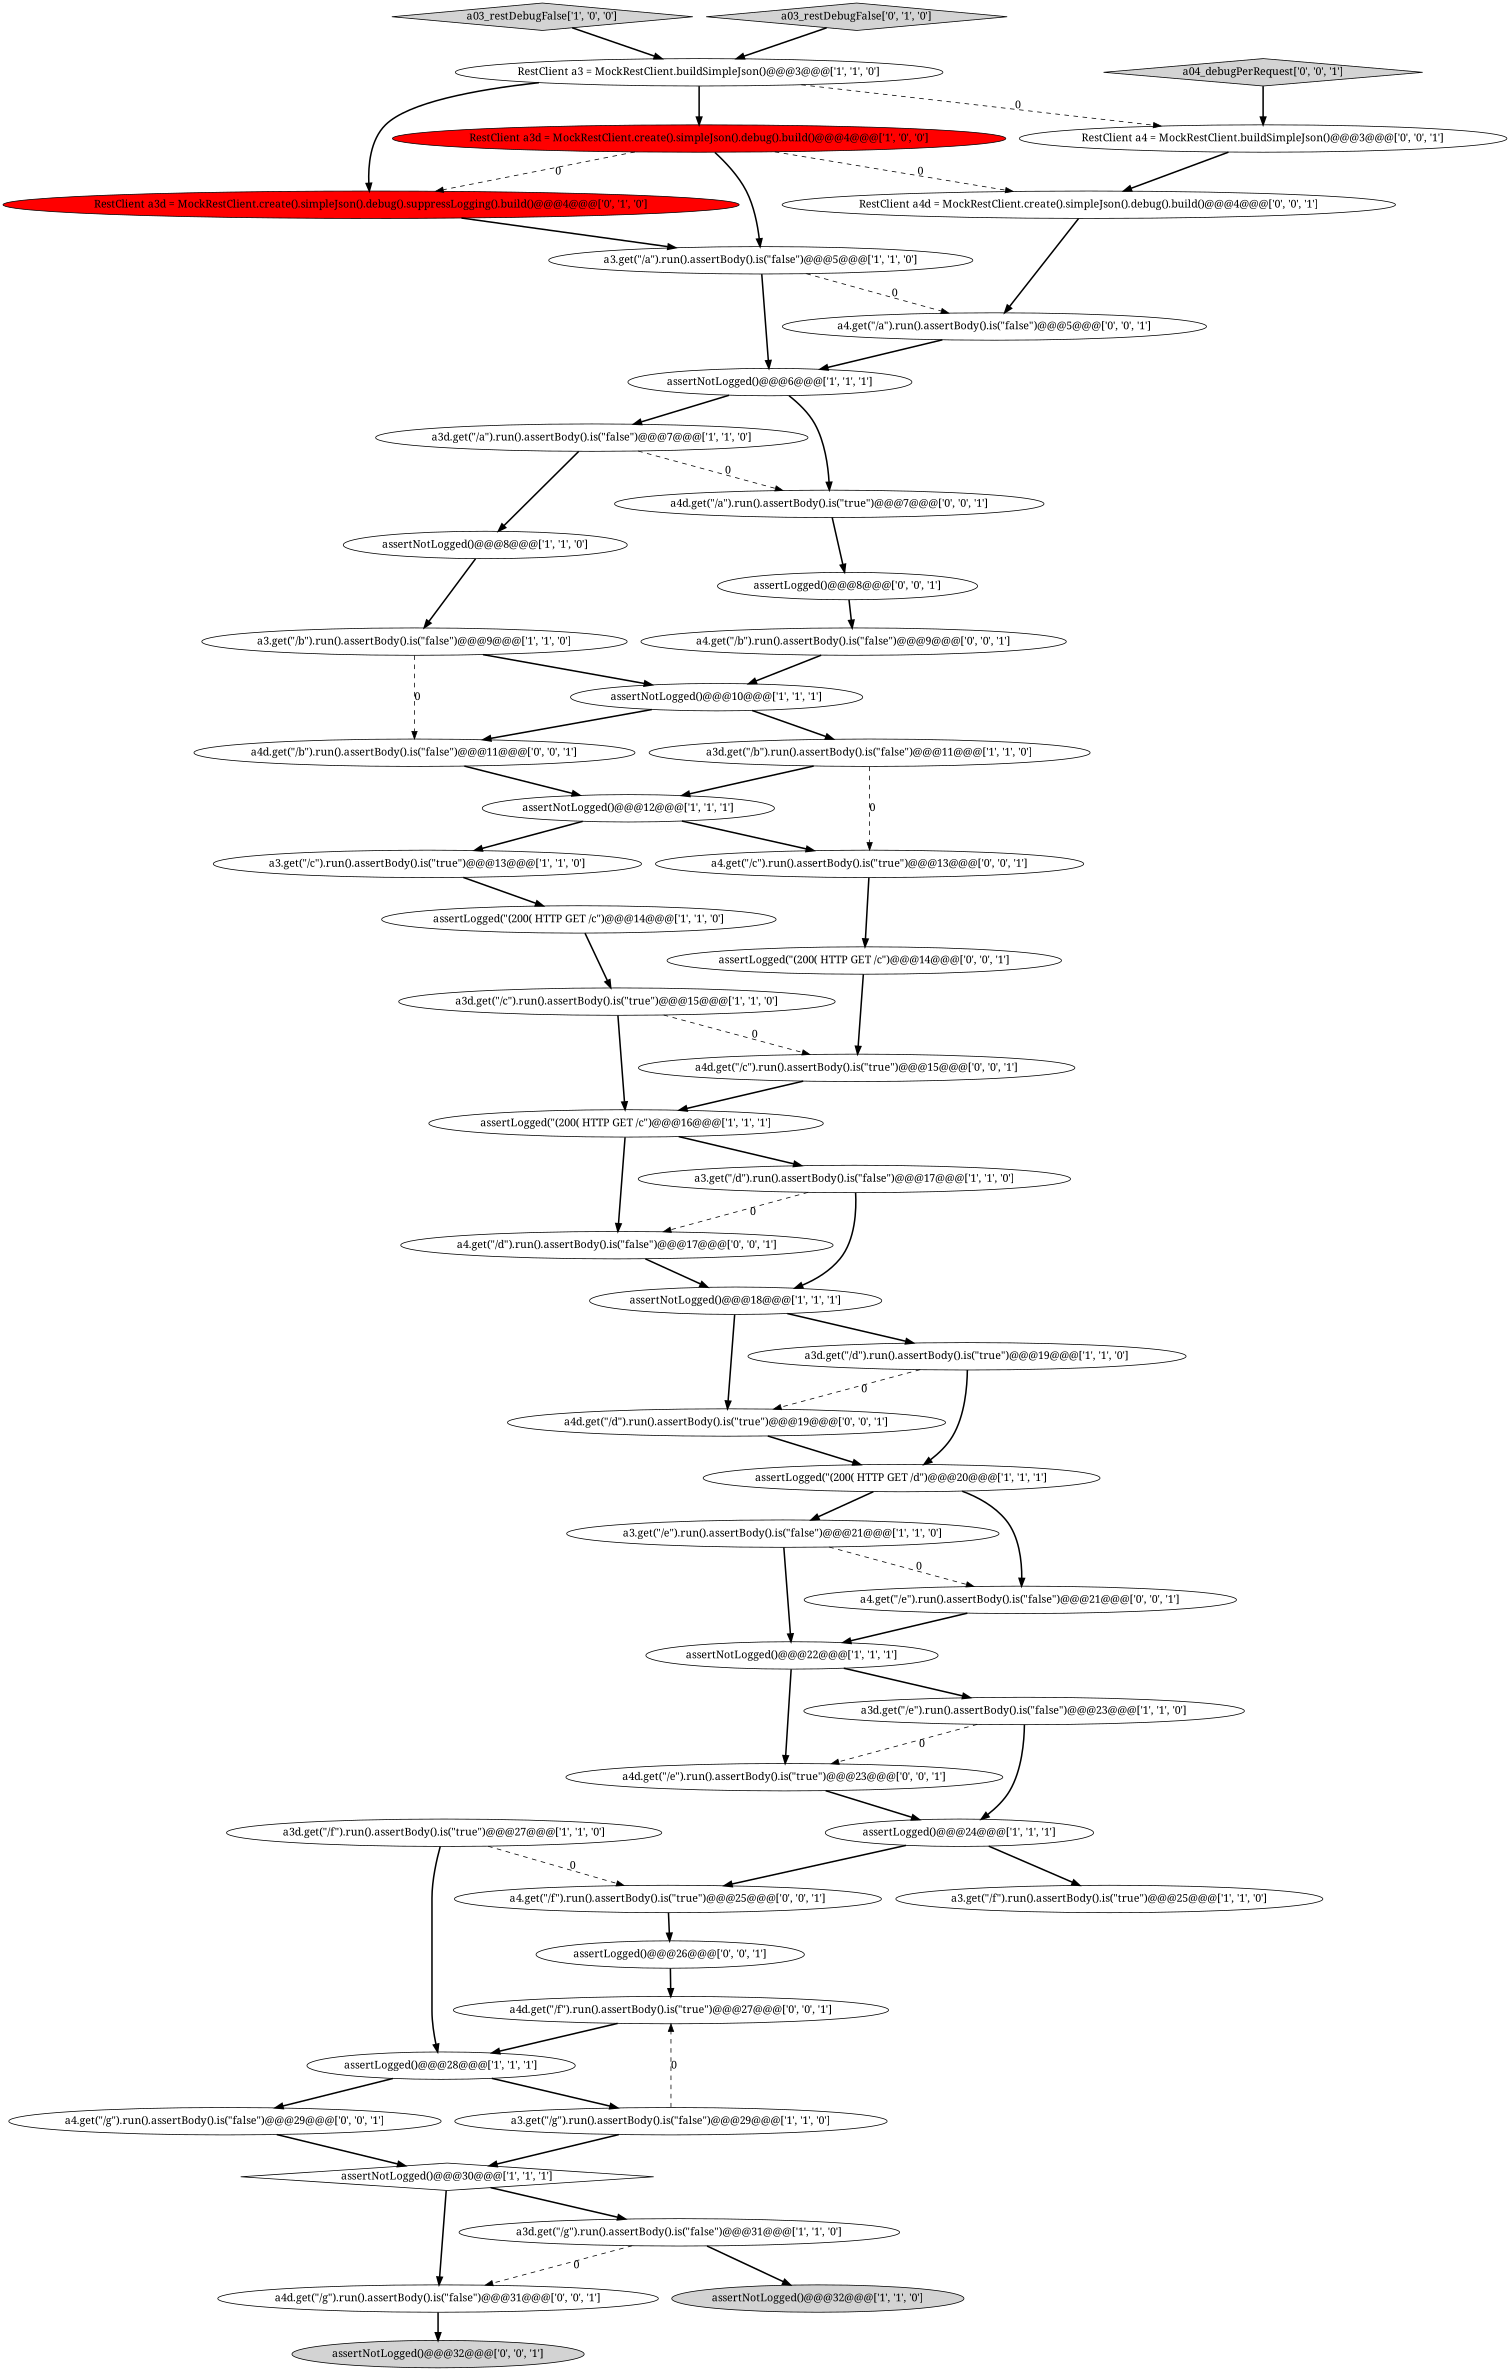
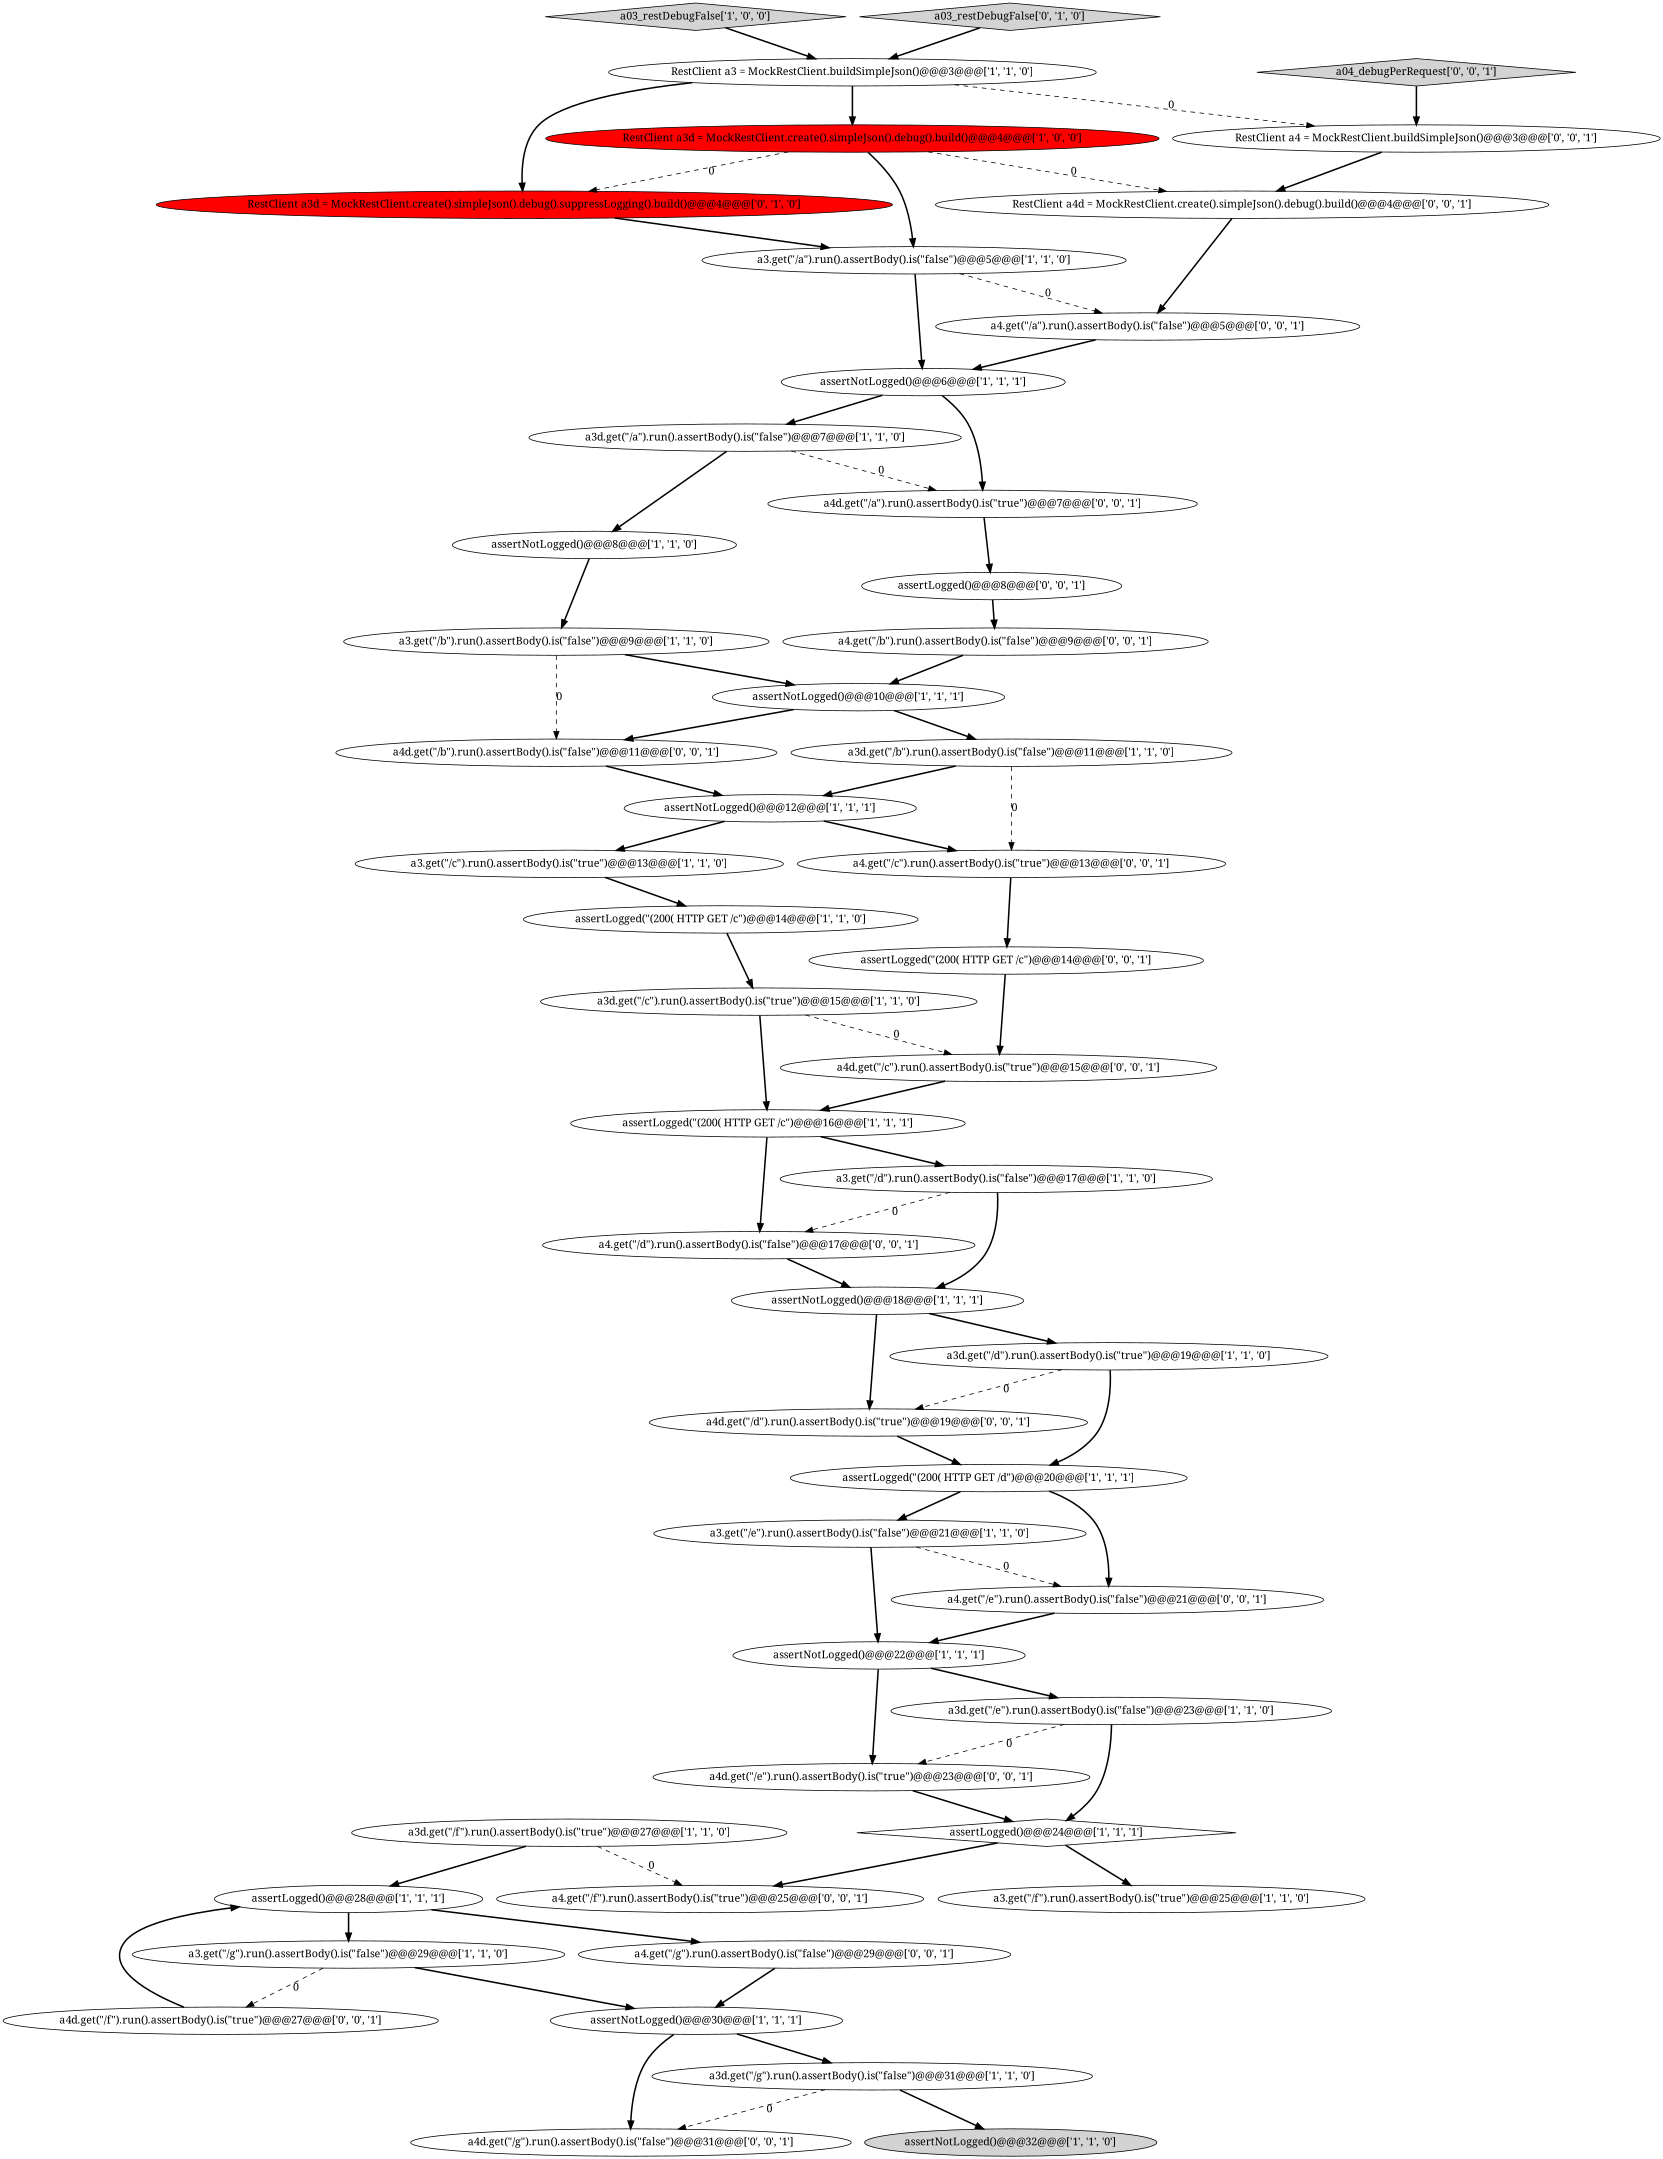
node "assertLogged()@@@24@@@['1', '1', '1']": shape ellipse -> diamond
node "assertLogged()@@@26@@@['0', '0', '1']": removed
node "assertNotLogged()@@@30@@@['1', '1', '1']": shape diamond -> ellipse
node "assertNotLogged()@@@32@@@['0', '0', '1']": removed
